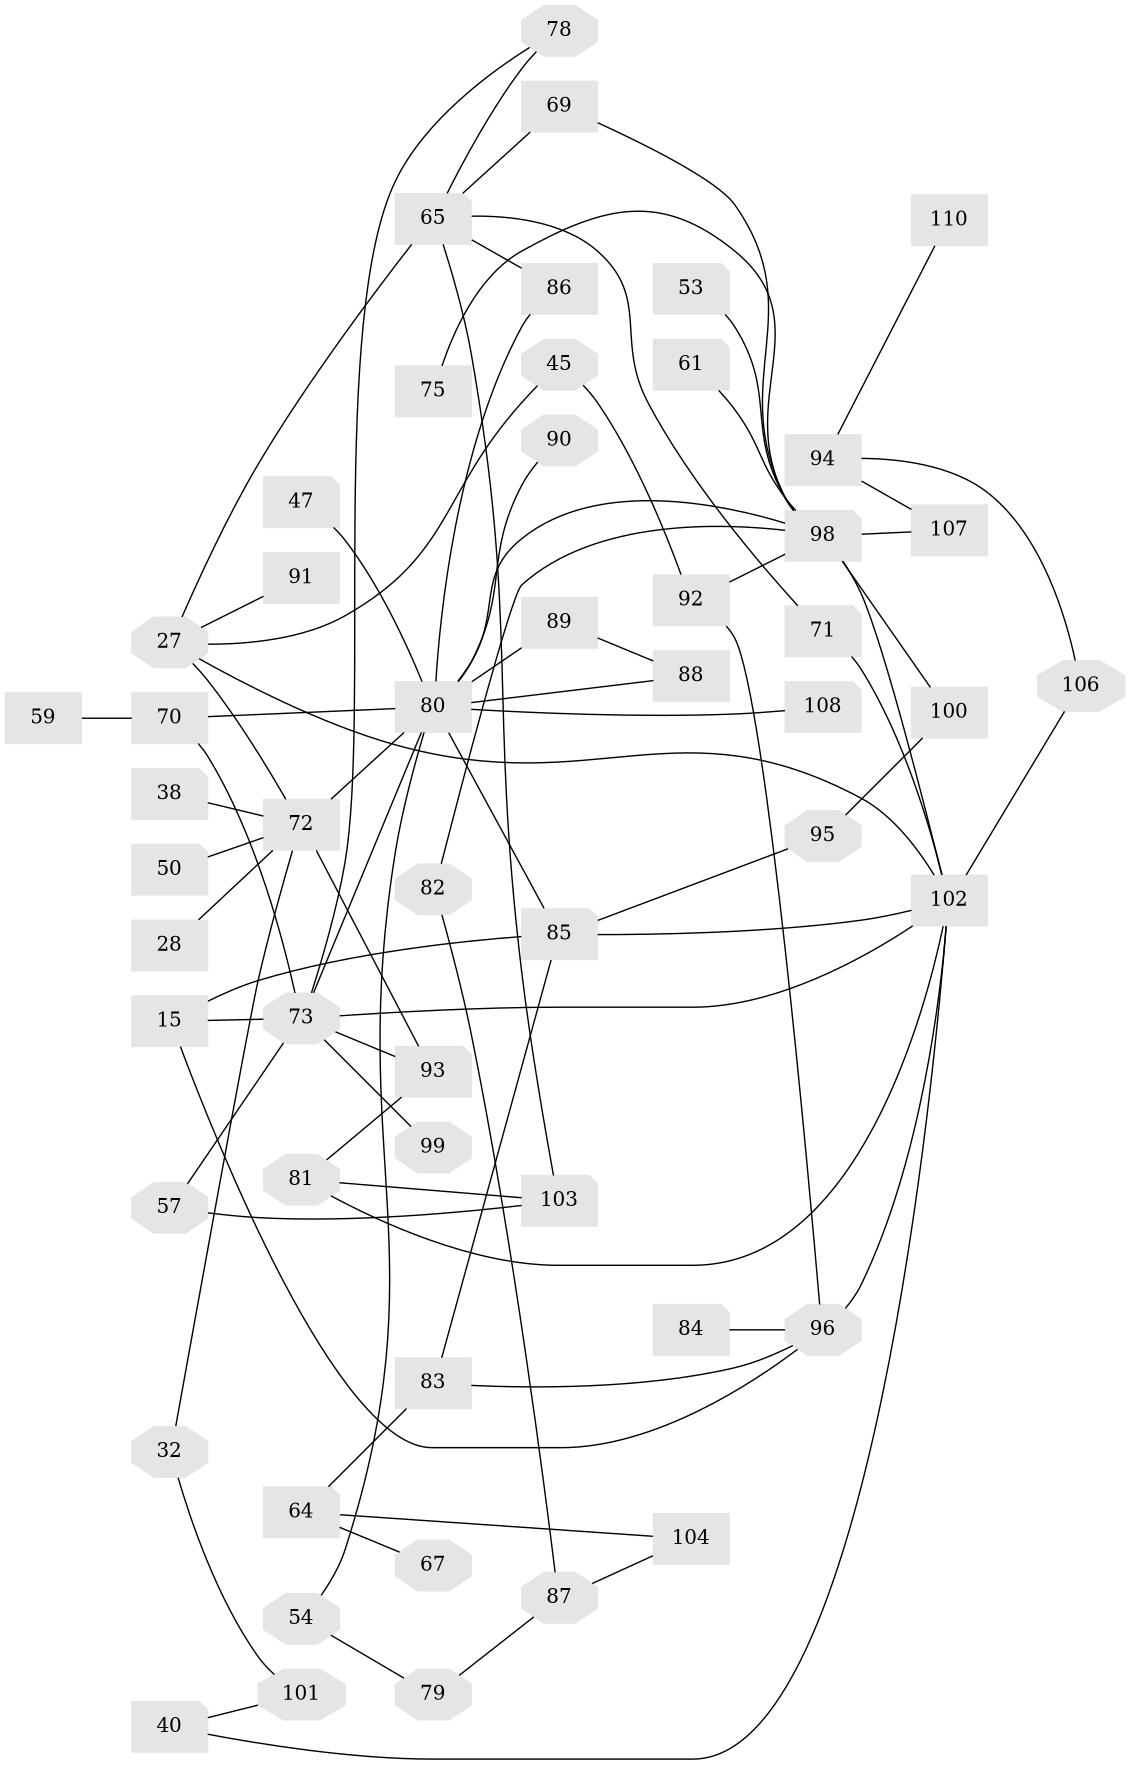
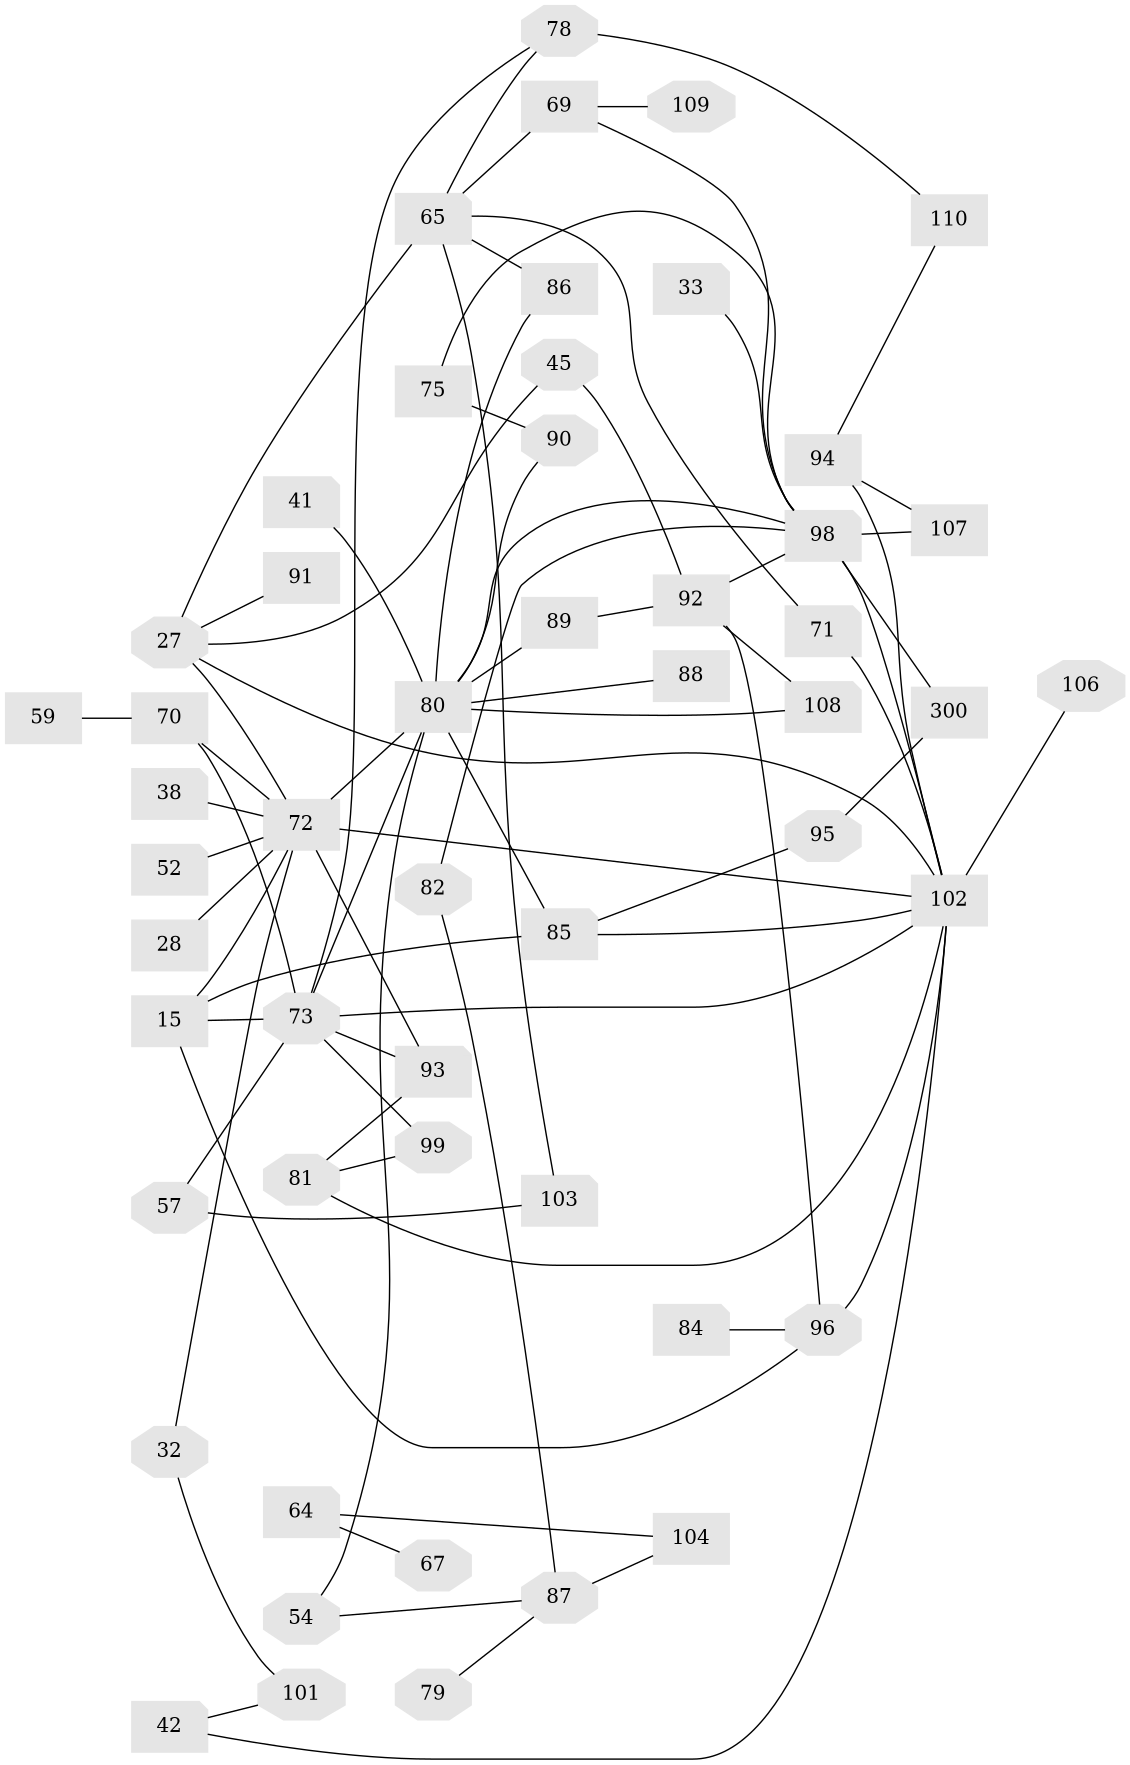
edge "78" -- "110": added
node "109": added
node "53": label "53" -> "33"
node "61": removed
edge "75" -- "90": added
node "47": label "47" -> "41"
edge "94" -- "106": now "94" -- "102"
edge "89" -- "88": now "89" -- "92"
edge "92" -- "108": added
edge "80" -- "70": now "72" -- "70"
node "100": label "100" -> "300"
edge "72" -- "102": added
node "50": label "50" -> "52"
edge "72" -- "15": added
edge "81" -- "103": now "81" -- "99"
node "83": removed
edge "54" -- "79": now "54" -- "87"
node "40": label "40" -> "42"
